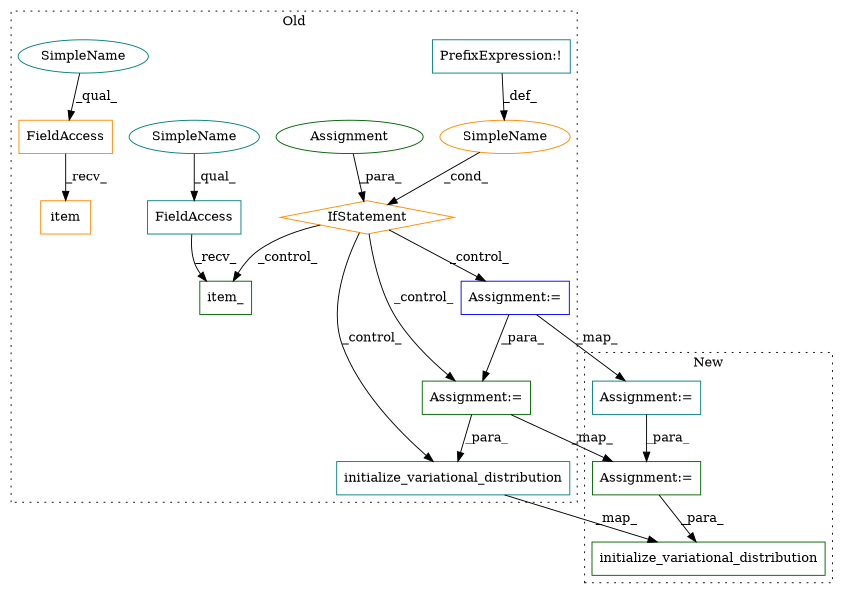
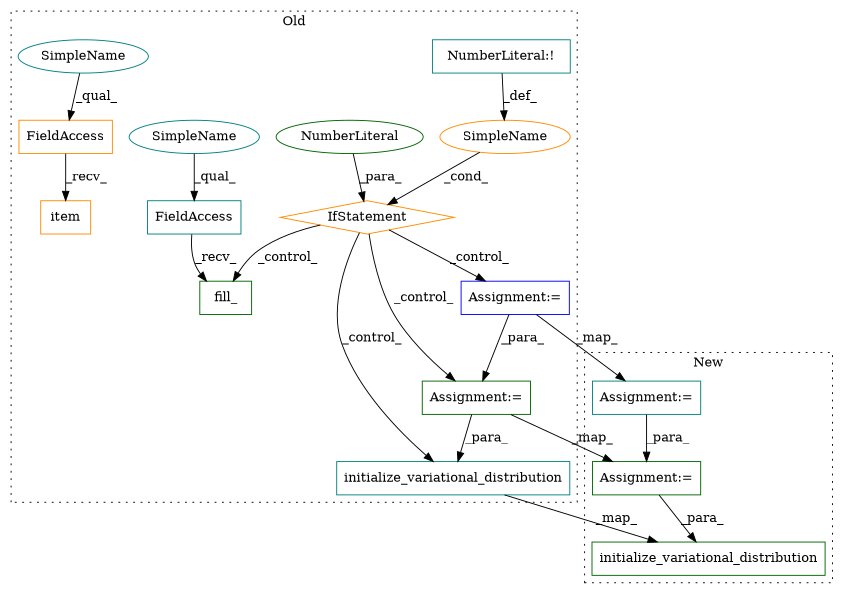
node "PrefixExpression:!": label "PrefixExpression:!" -> "NumberLiteral:!"
node "Assignment": label "Assignment" -> "NumberLiteral"
node "item_": label "item_" -> "fill_"
